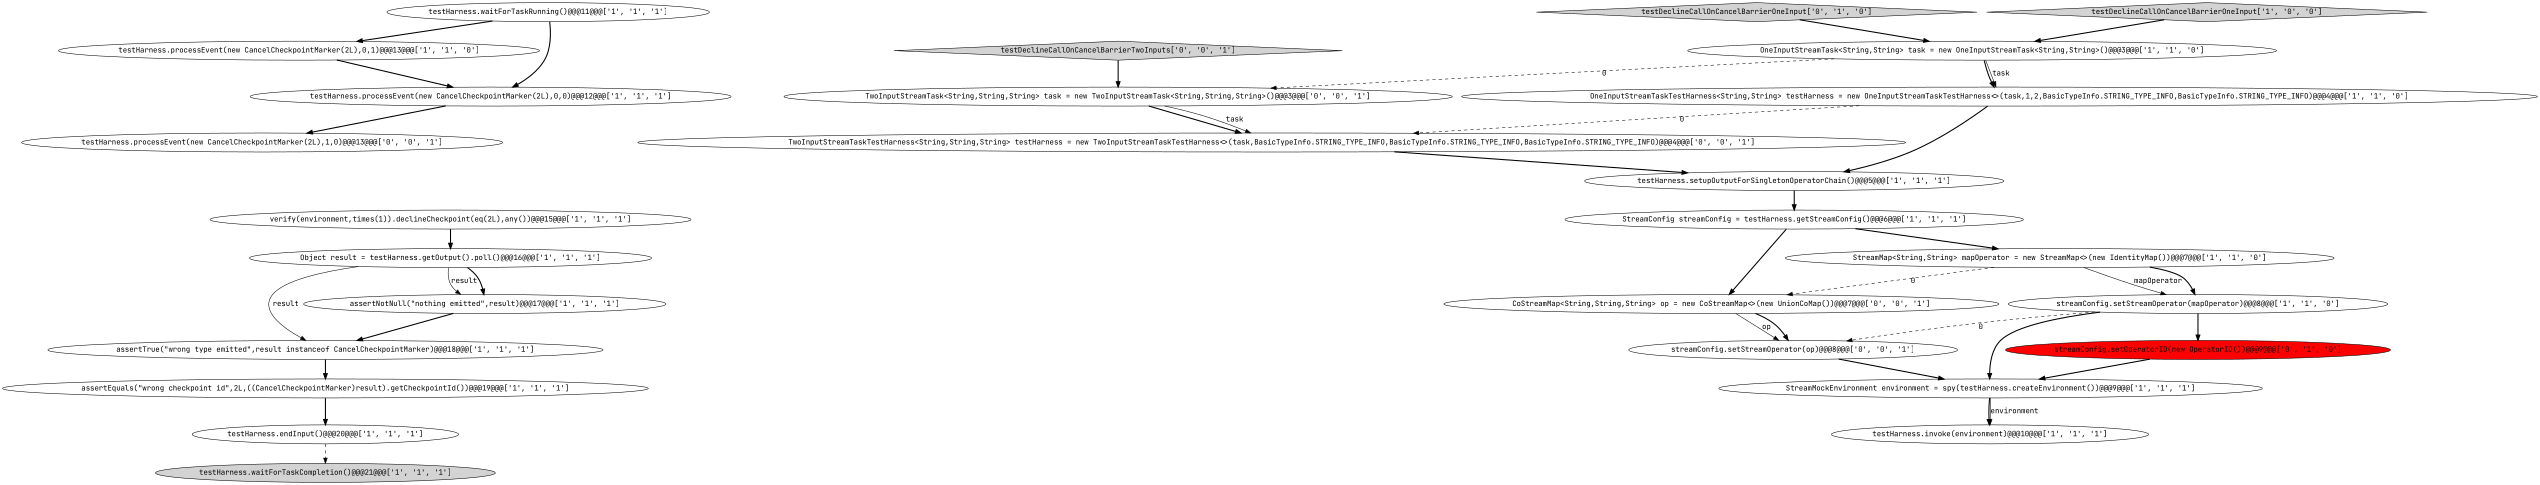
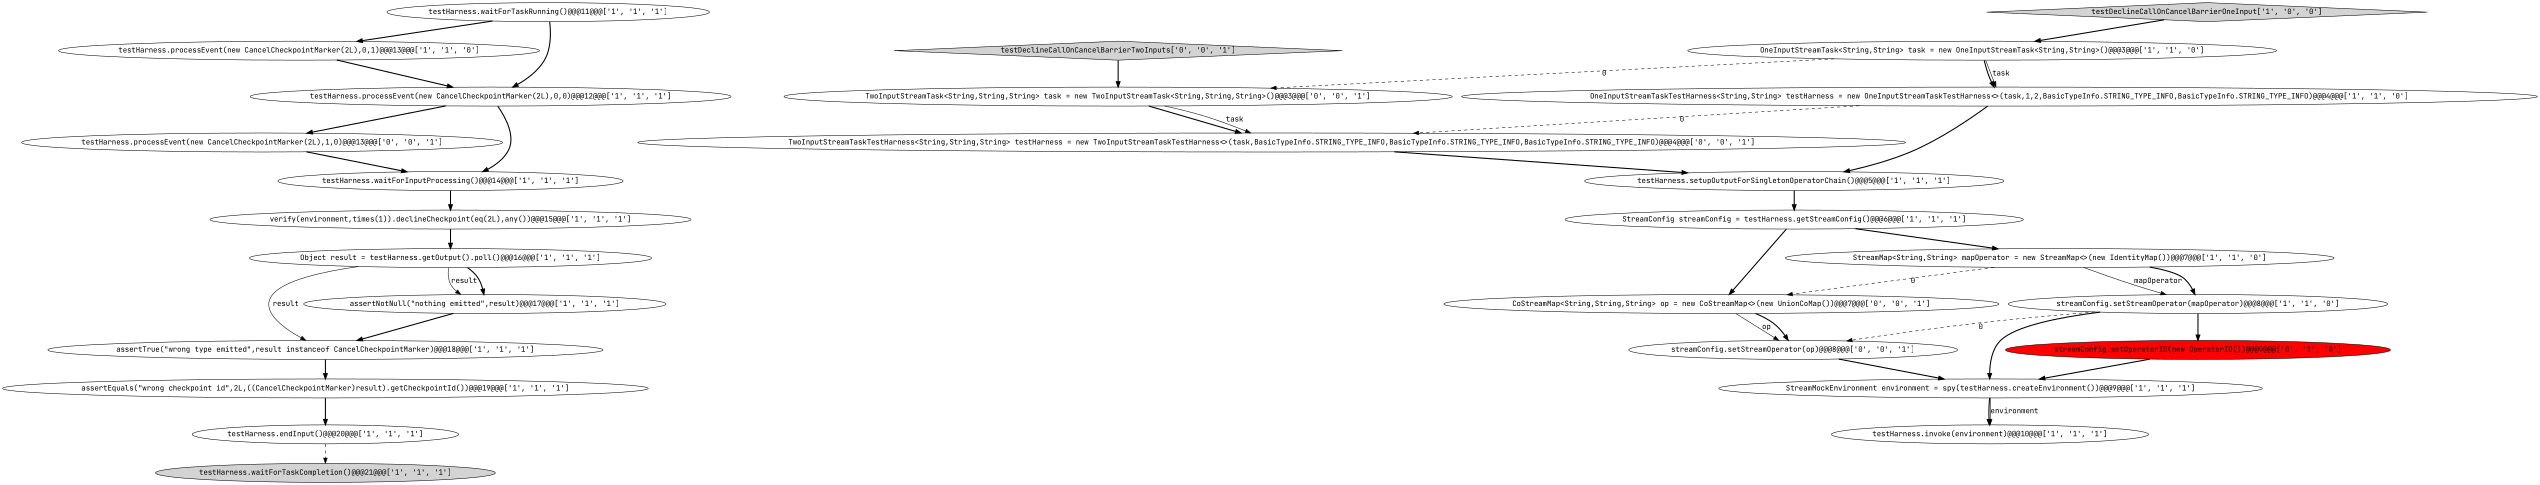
node "testDeclineCallOnCancelBarrierOneInput['0', '1', '0']": removed
node "testHarness.waitForInputProcessing()@@@14@@@['1', '1', '1']": added
